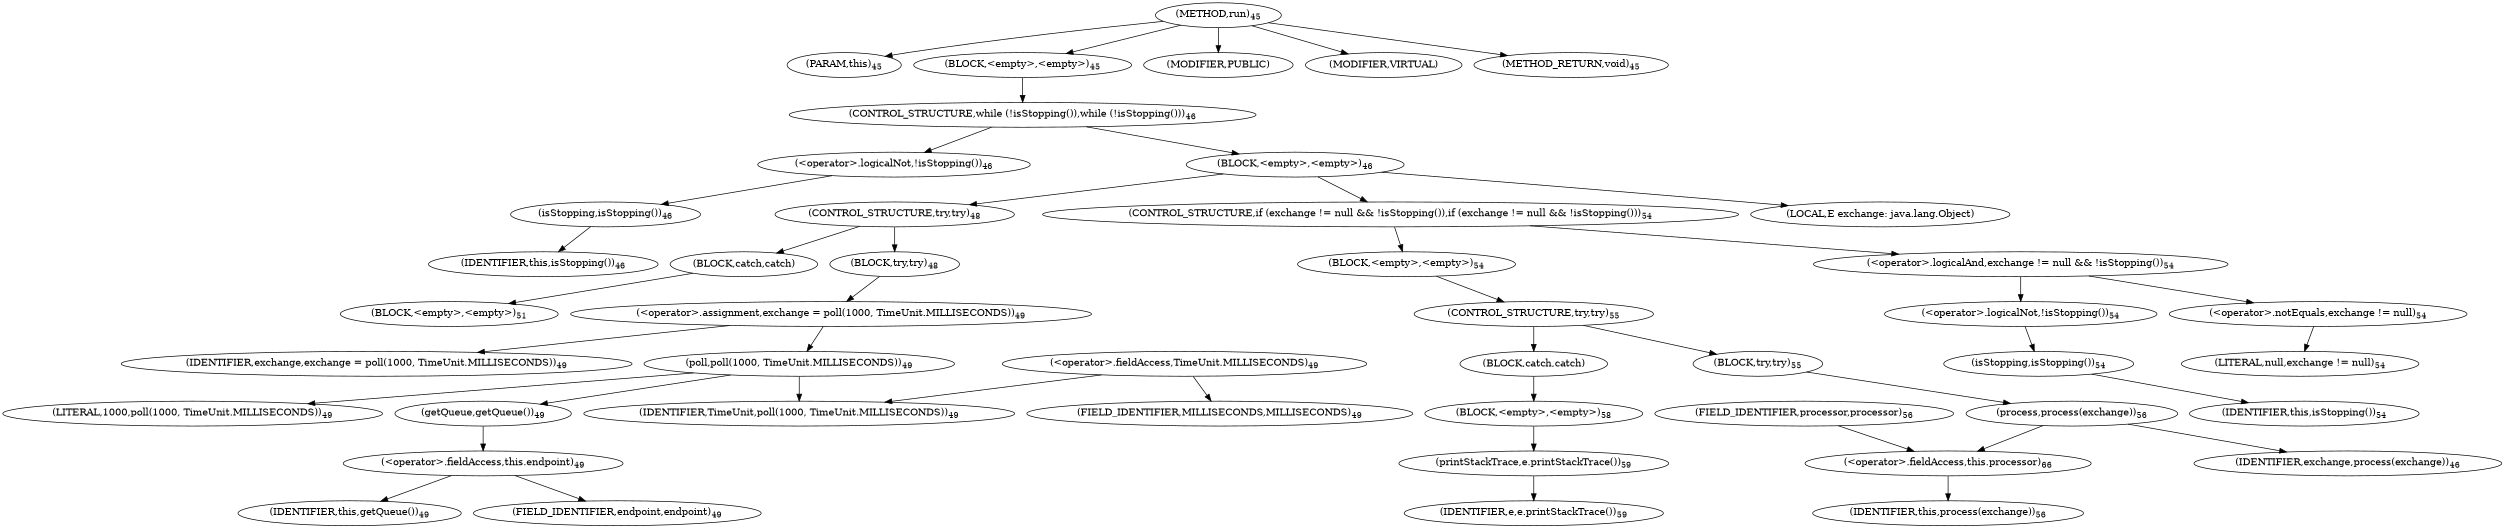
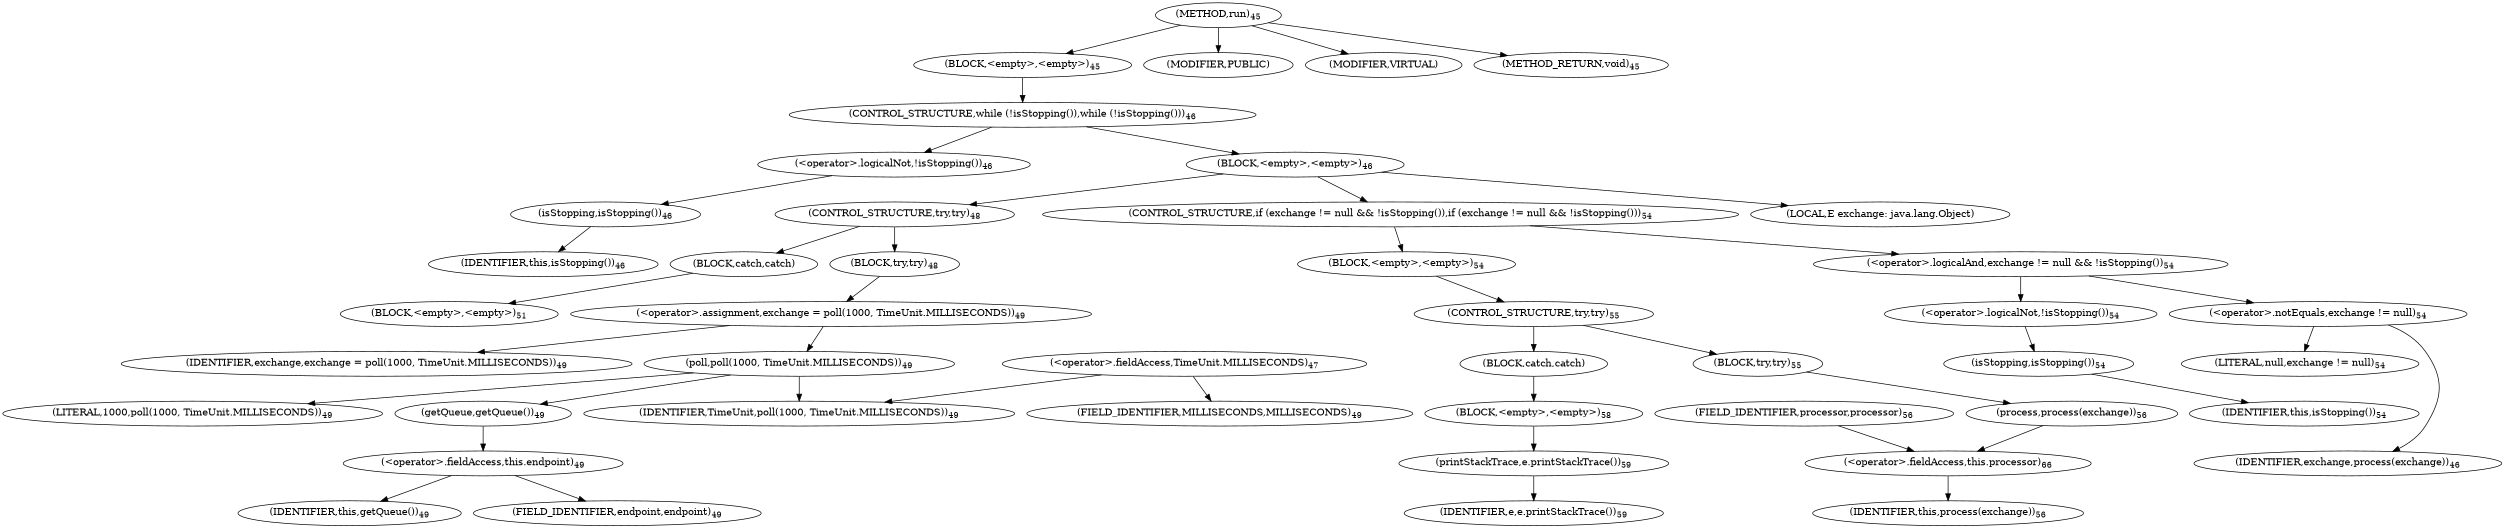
node "(PARAM,this)": removed
node "(<operator>.fieldAccess,TimeUnit.MILLISECONDS)": text "49" -> "47"
edge "(process,process(exchange))" -> "(IDENTIFIER,exchange,process(exchange))": now "(<operator>.notEquals,exchange != null)" -> "(IDENTIFIER,exchange,process(exchange))"
